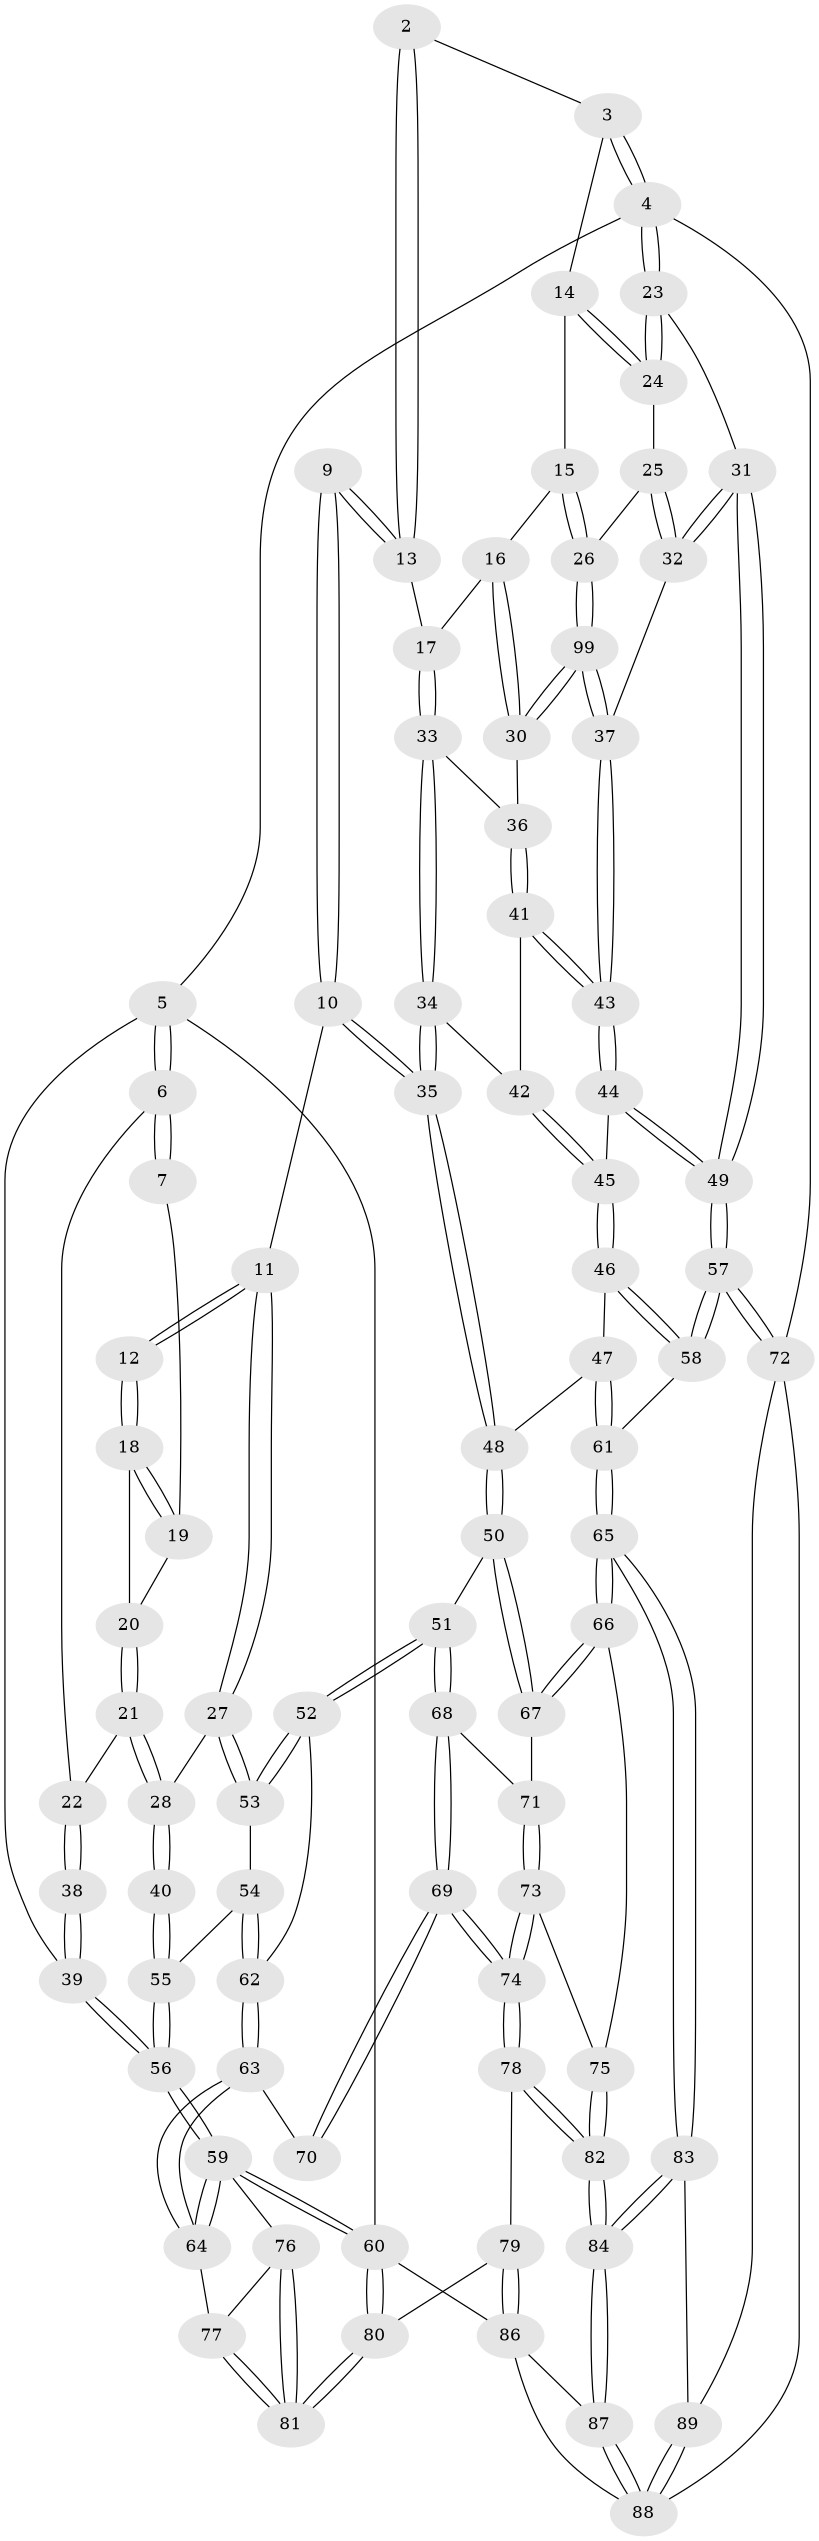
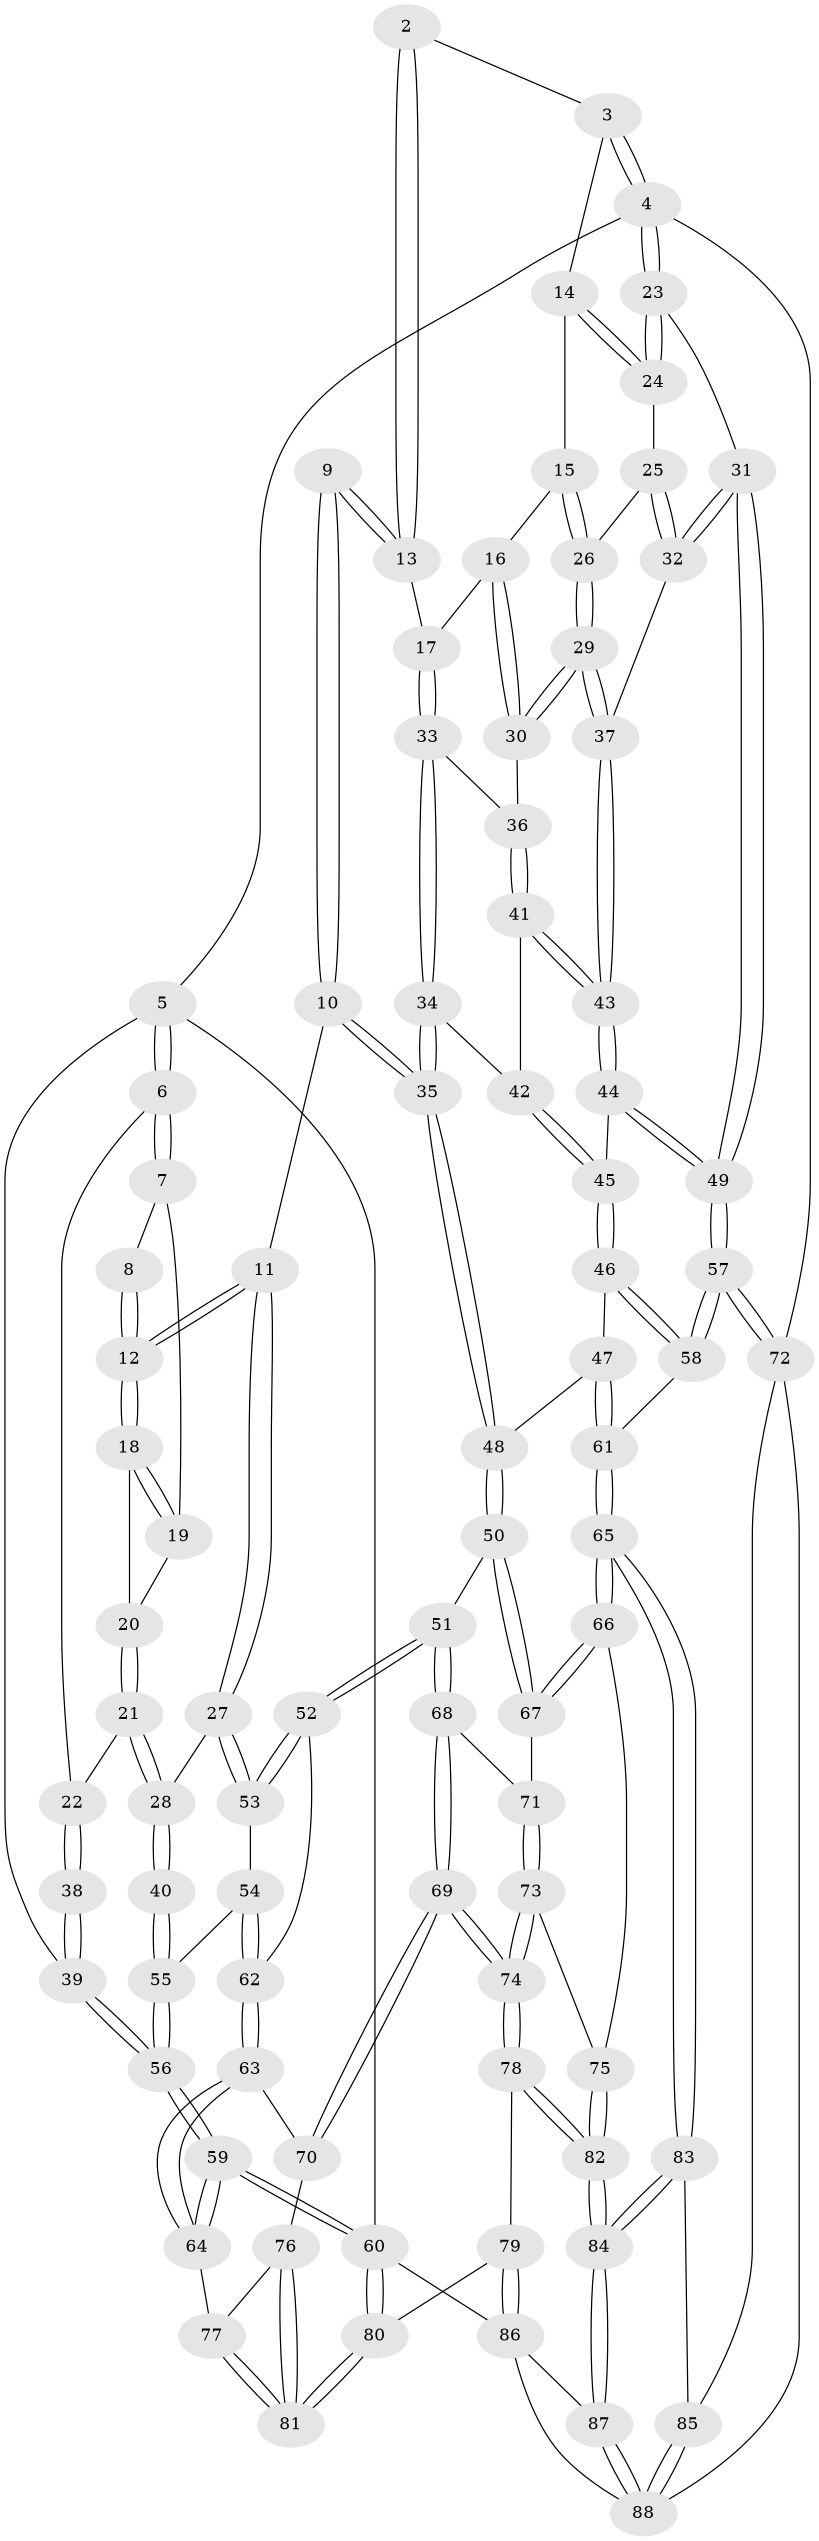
node "99": label "99" -> "29"
node "8": added
edge "59" -- "76": now "70" -- "76"
node "89": label "89" -> "85"
